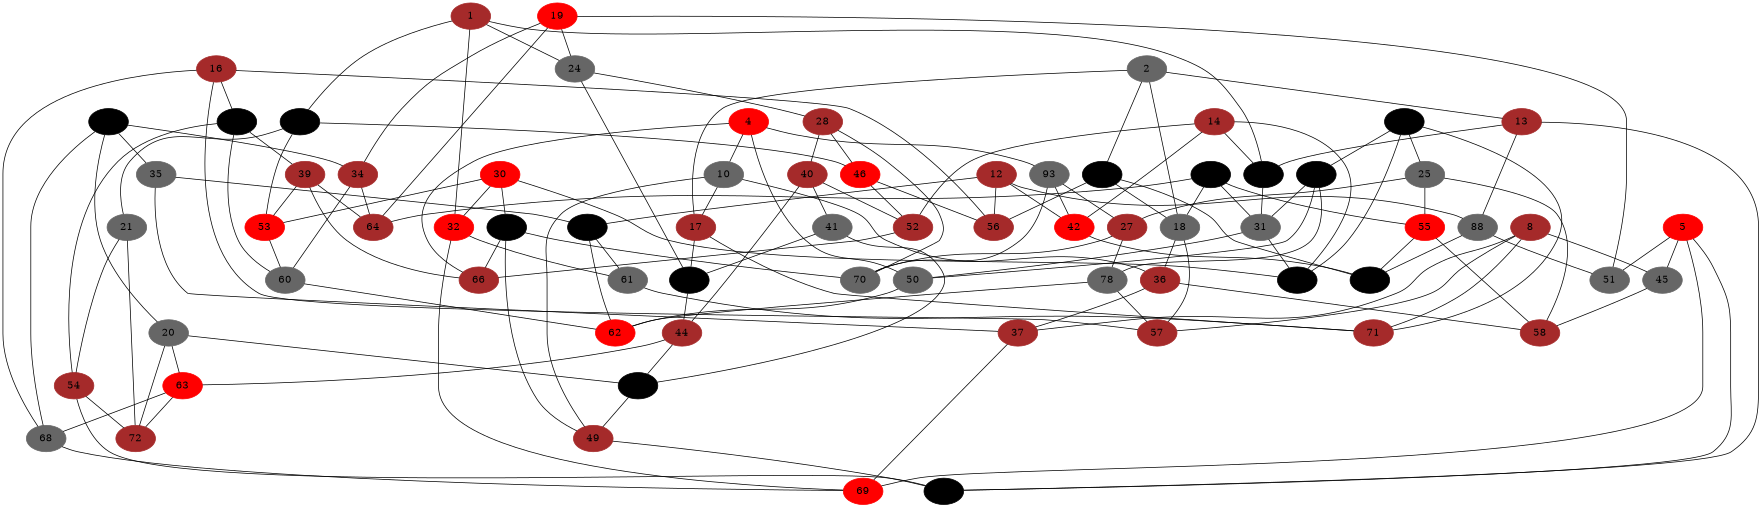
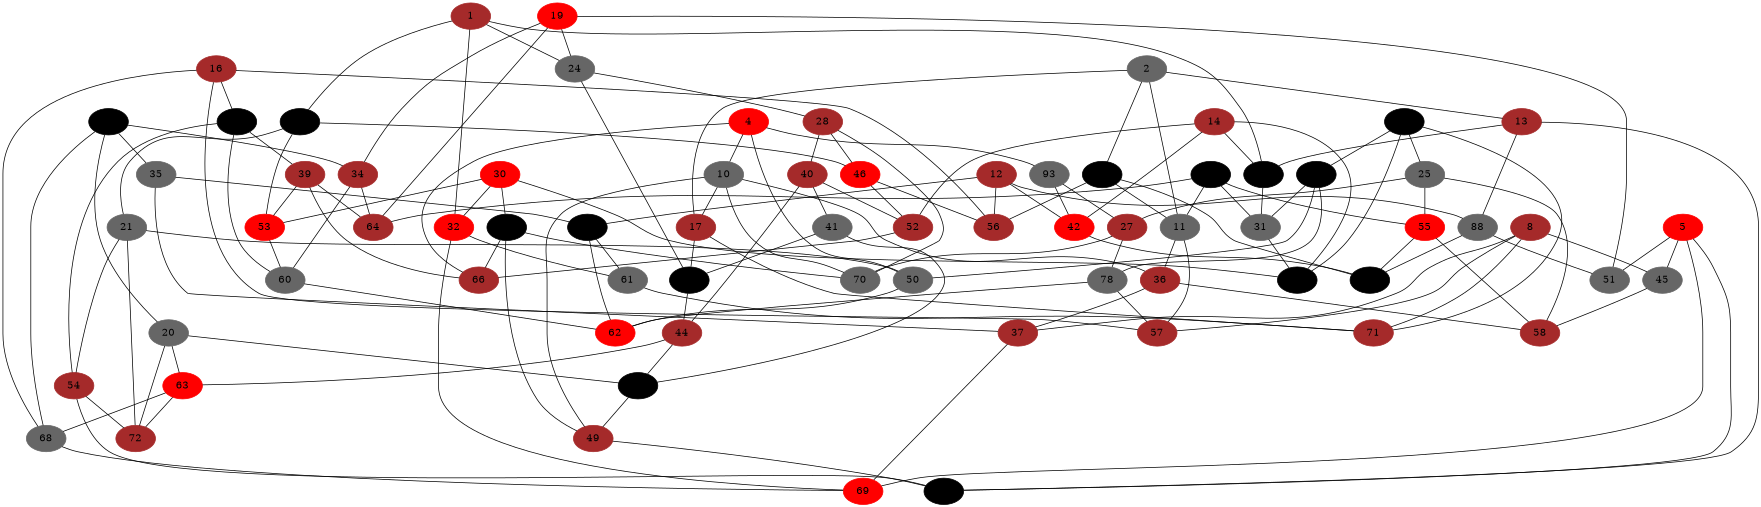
node "18": label "18" -> "11"
edge "93" -- "70": now "10" -- "70"
edge "31" -- "50": now "21" -- "50"
